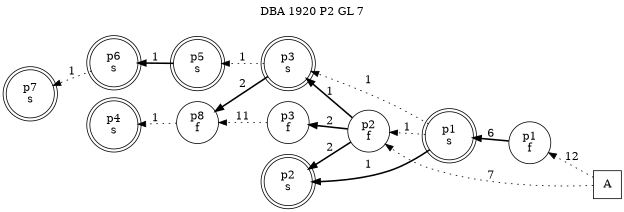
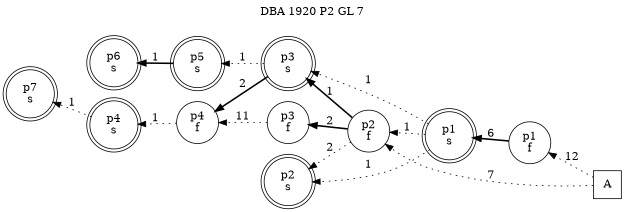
edge "p6 s" -> "p7 s": now "p4 s" -> "p7 s"
node "p8 f": label "p8 f" -> "p4 f"
edge "p2 f" -> "p2 s": style bold -> dotted
edge "p1 s" -> "p2 s": style bold -> dotted
